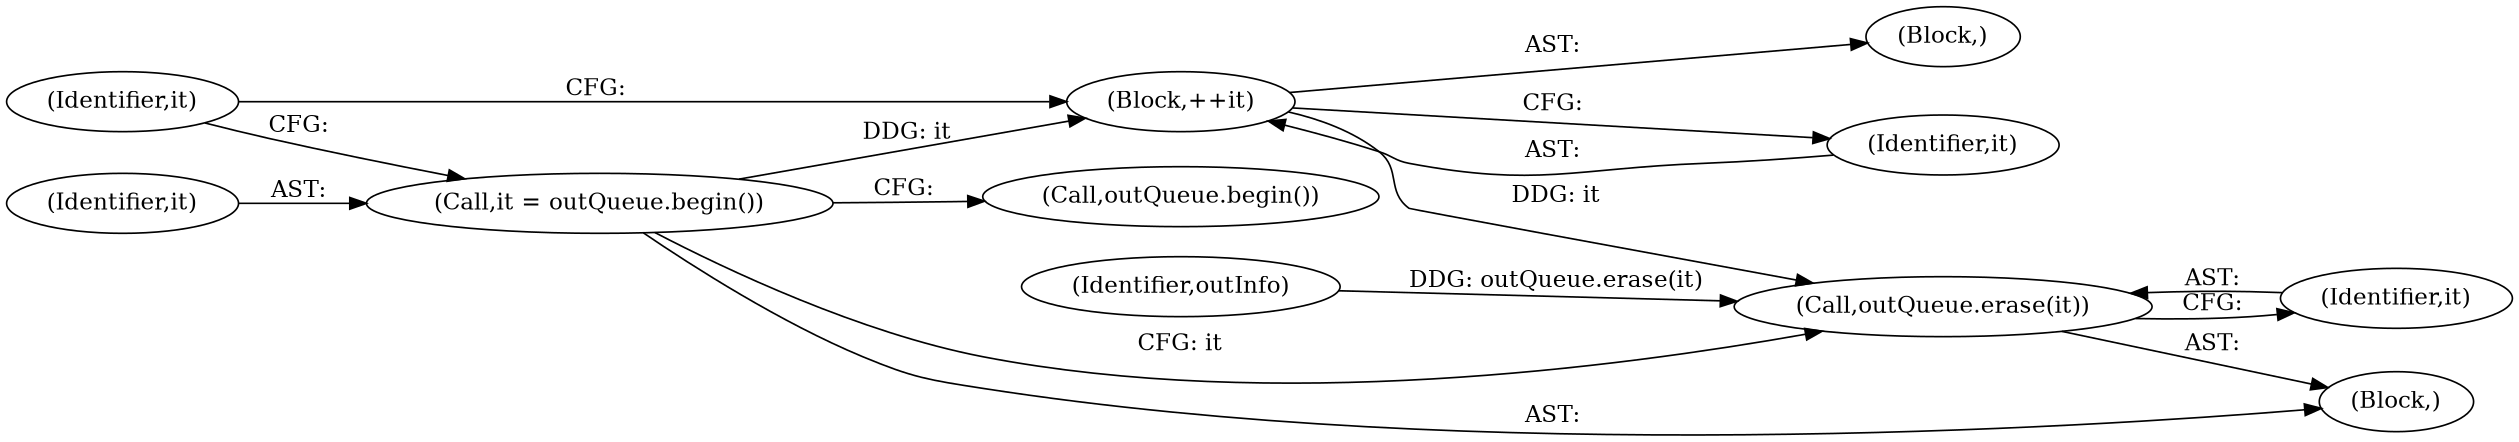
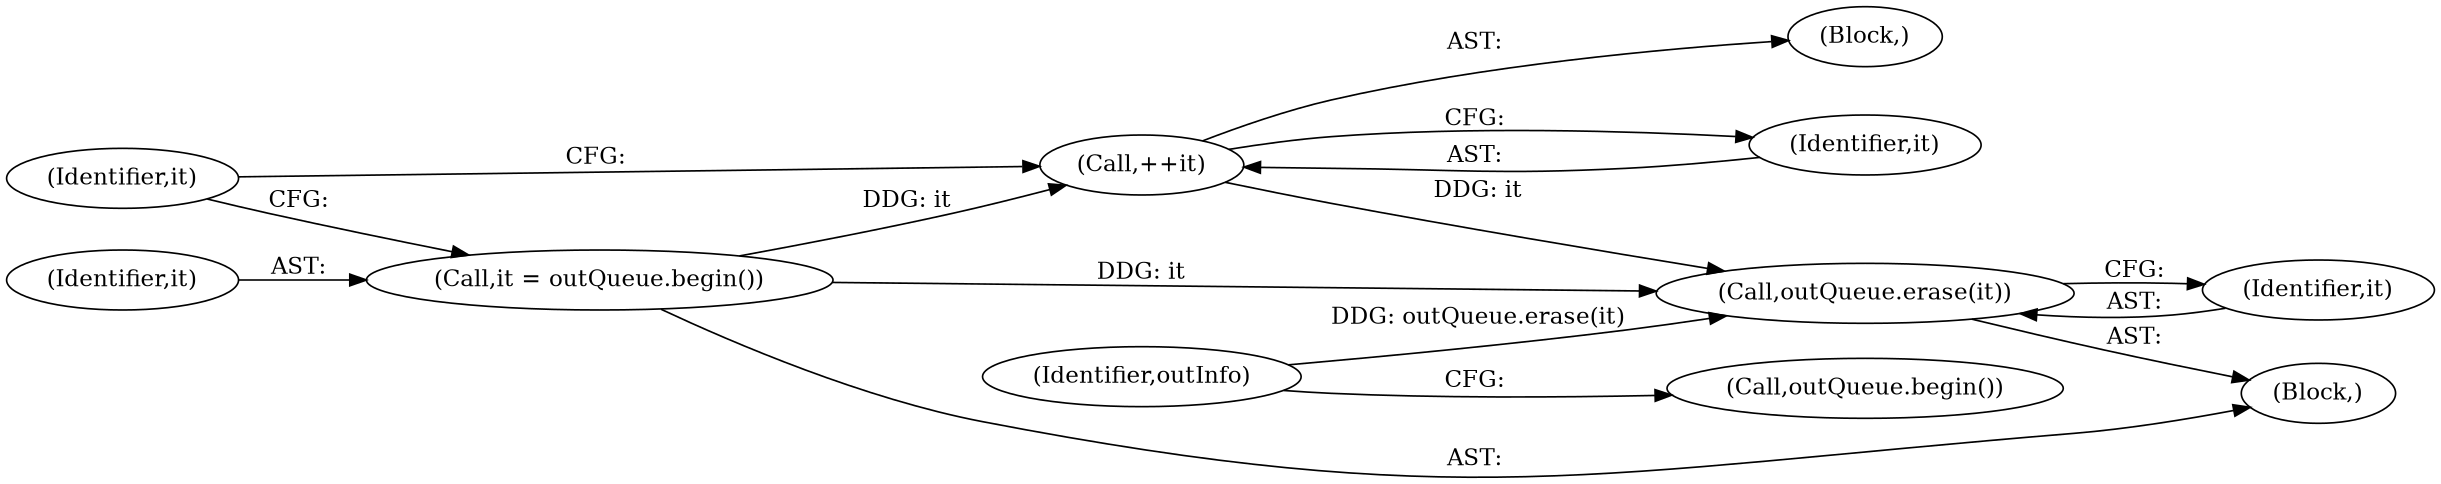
node "(Block,++it)": label "(Block,++it)" -> "(Call,++it)"
edge "(Call,it = outQueue.begin())" -> "(Call,outQueue.begin())": now "(Identifier,outInfo)" -> "(Call,outQueue.begin())"
edge "(Call,it = outQueue.begin())" -> "(Call,outQueue.erase(it))": label "CFG: it" -> "DDG: it"
